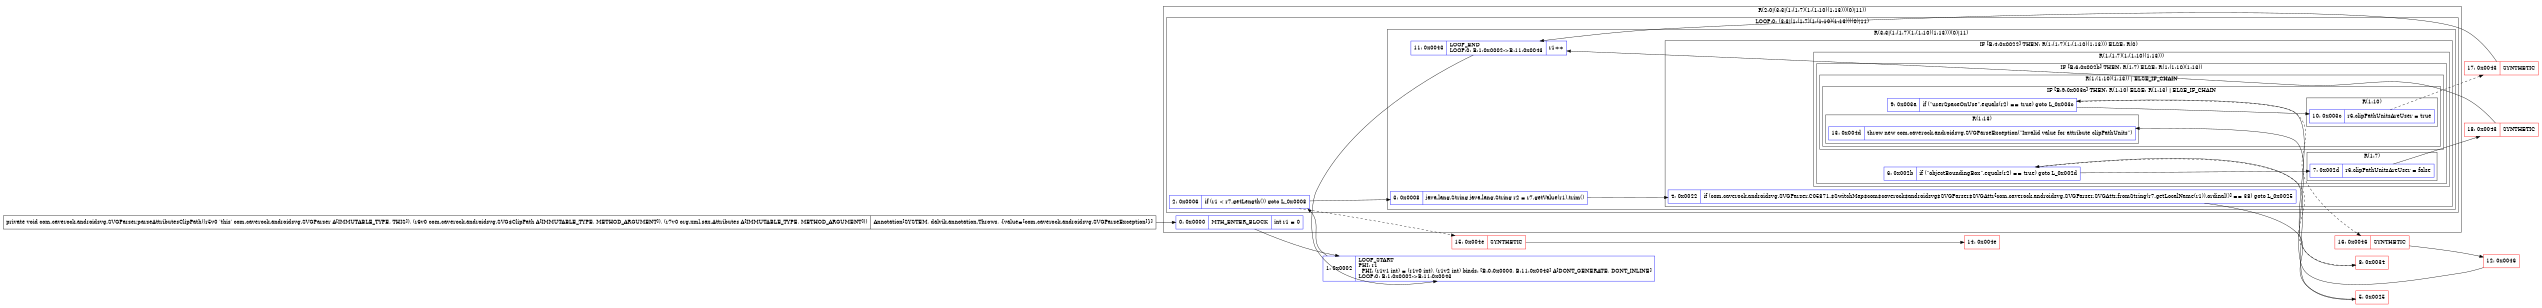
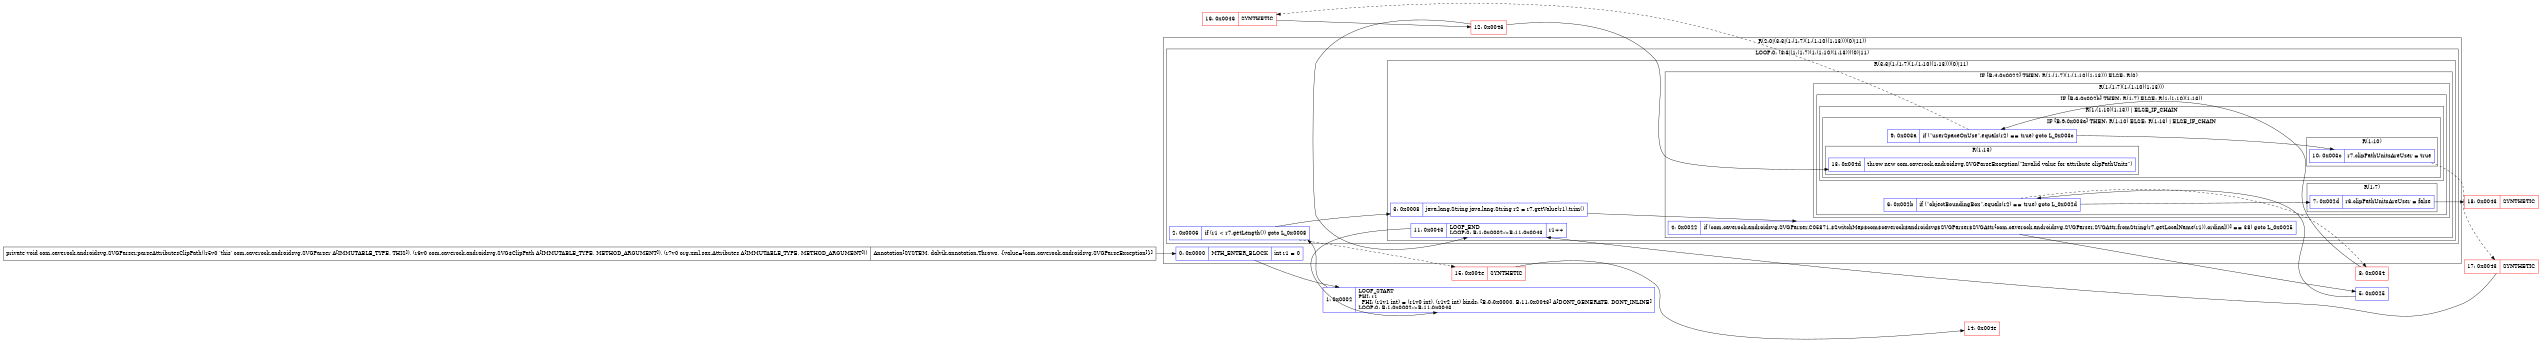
edge "18: 0x0043" -> "11: 0x0043": now "12: 0x0046" -> "11: 0x0043"
node "10: 0x003c": text "r6.clipPathUnitsAreUser = true" -> "r7.clipPathUnitsAreUser = true"
node "5: 0x0025": color red -> blue
